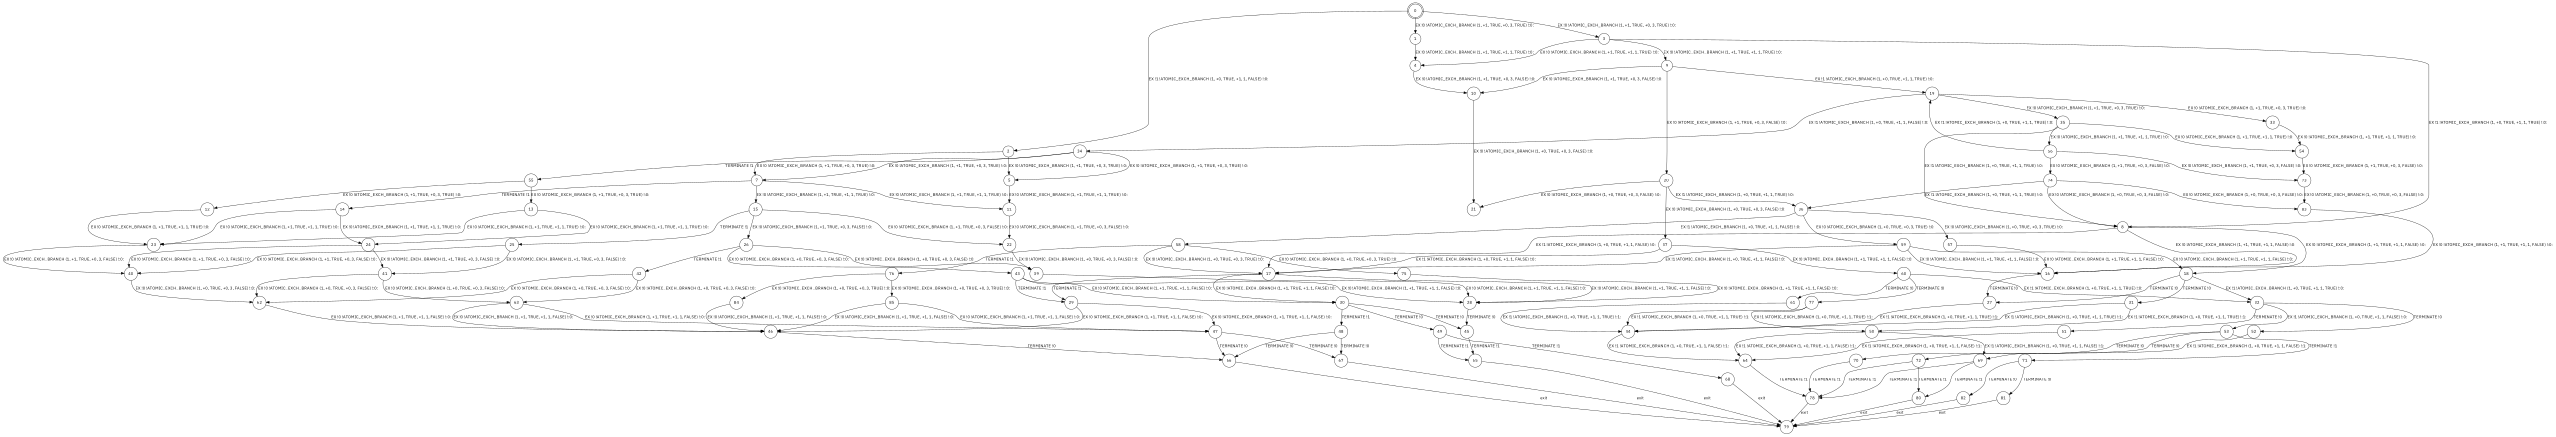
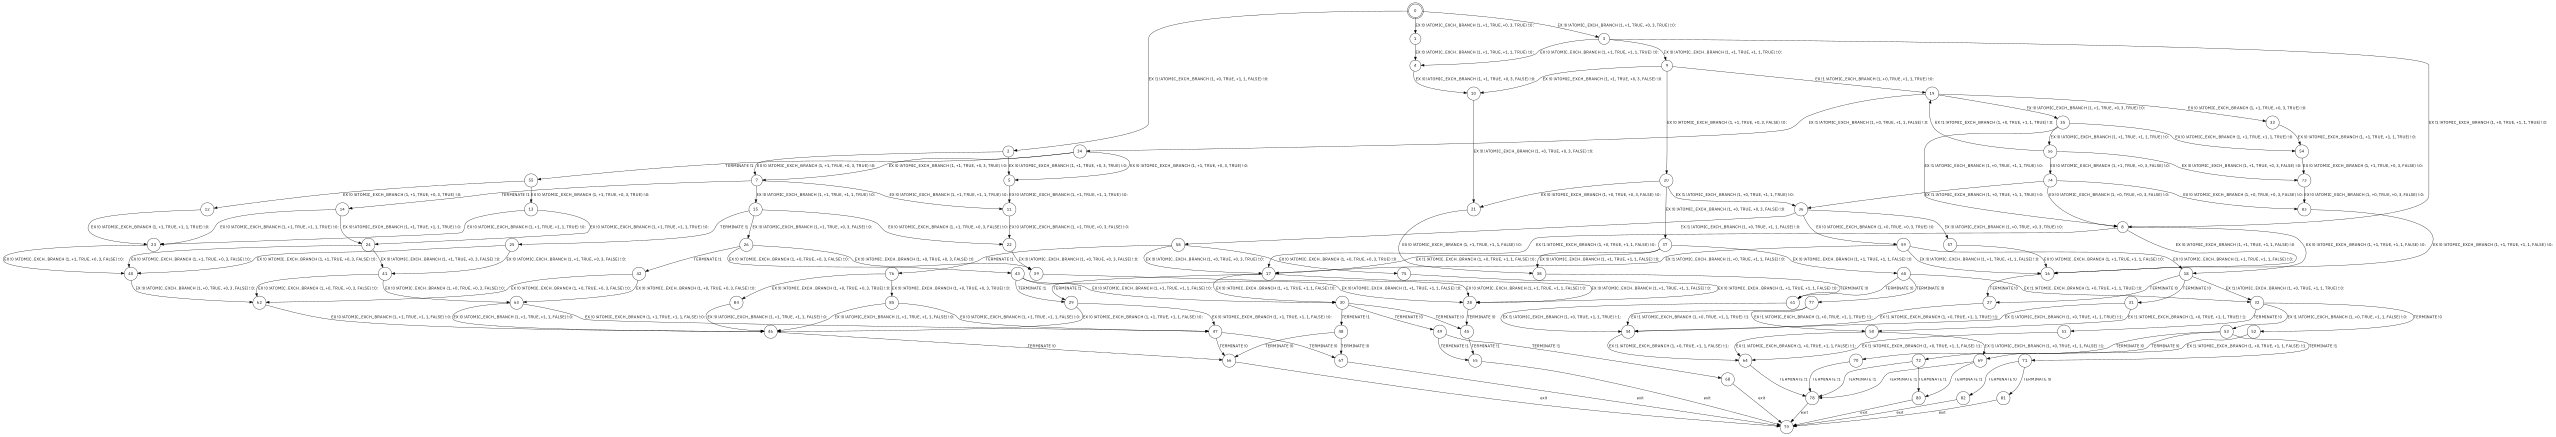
node "38": added
